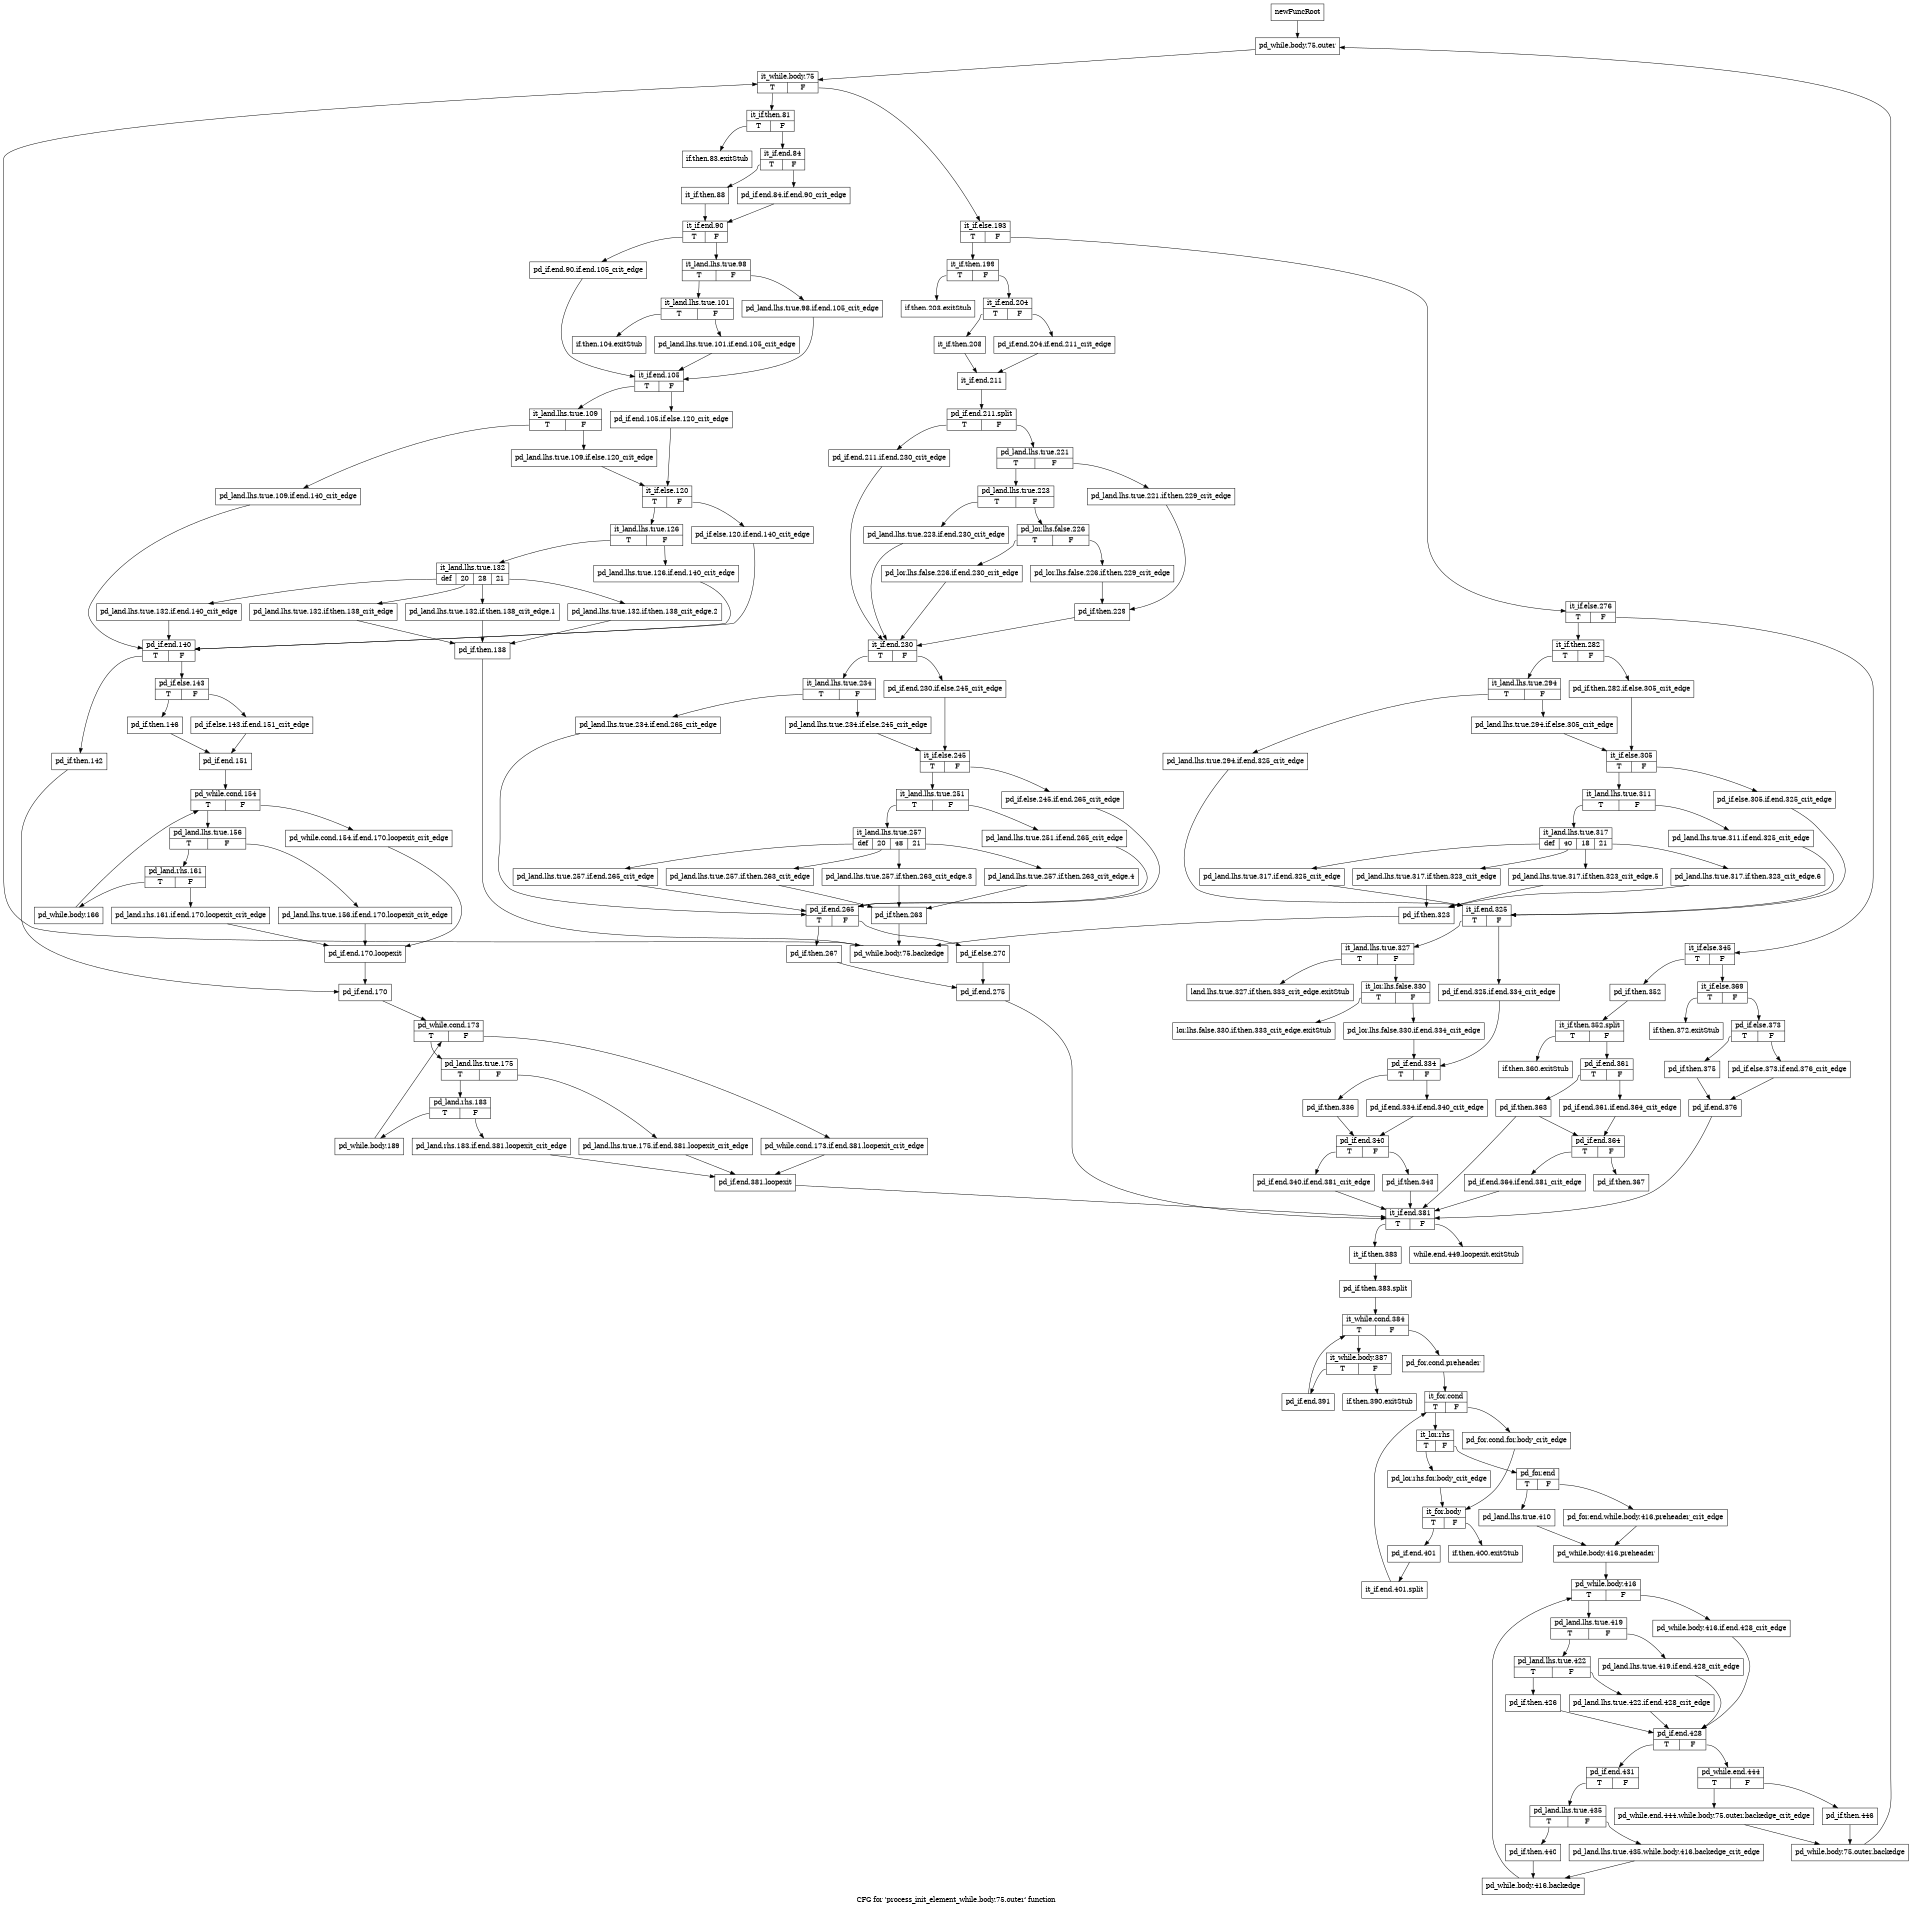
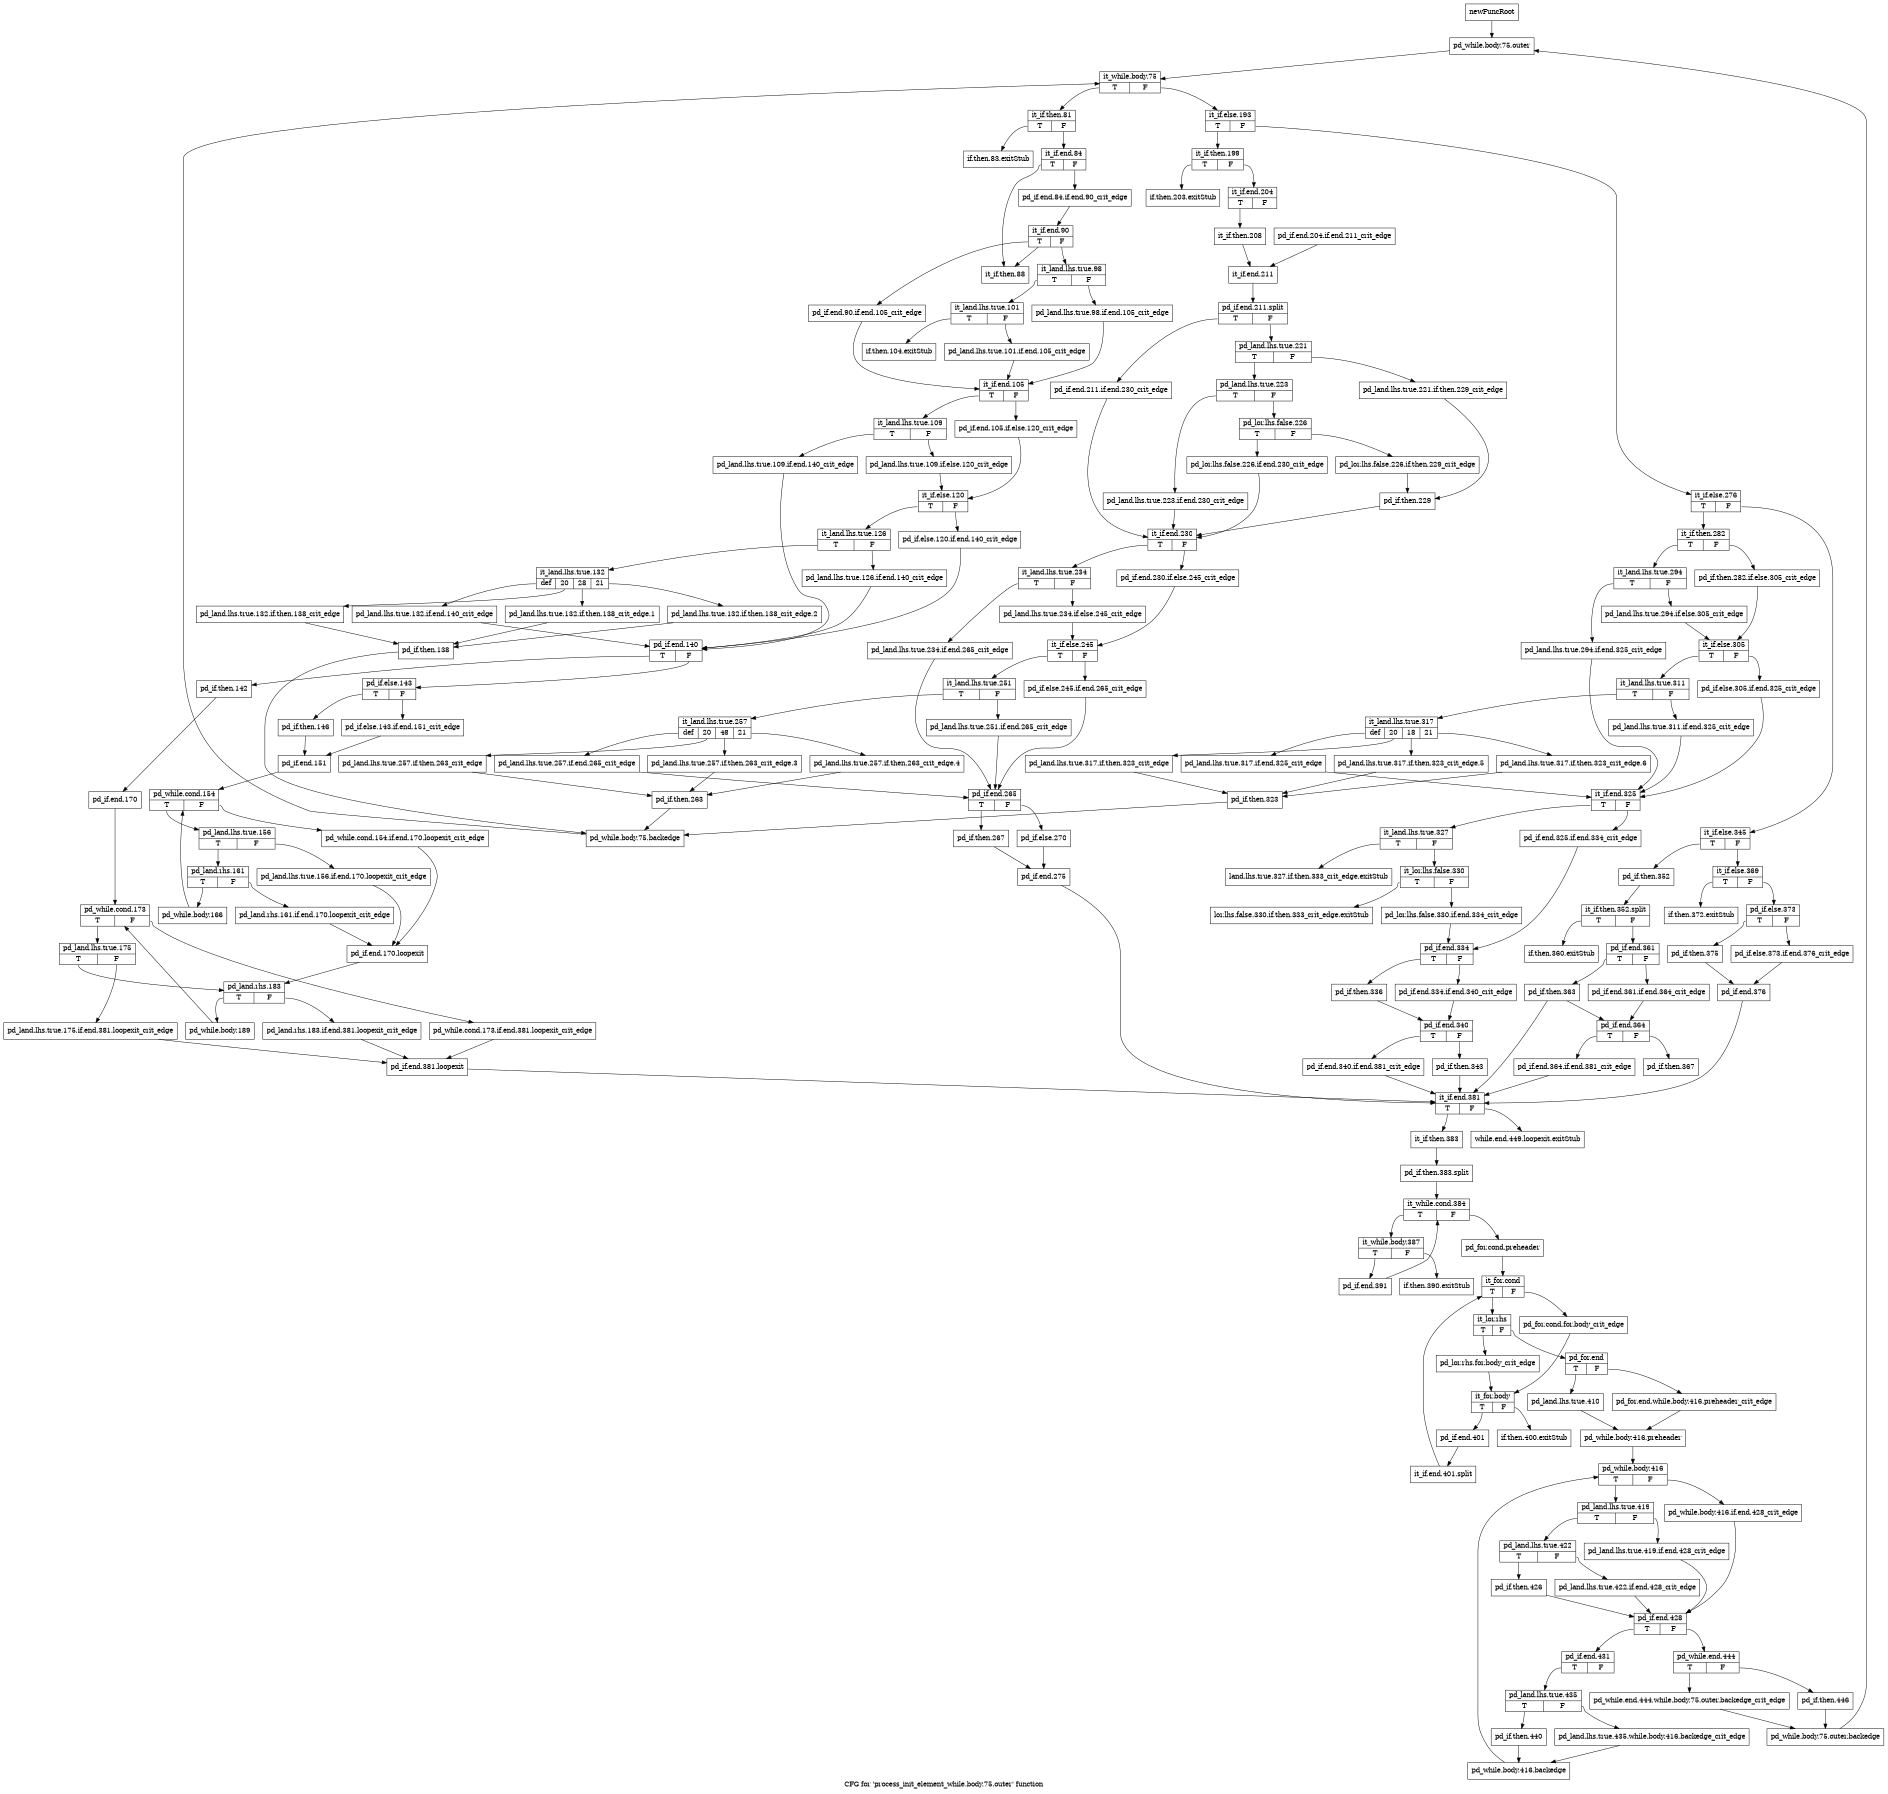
edge "it_if.then.88" -> "it_if.end.90": reversed
edge "it_if.end.204" -> "pd_if.end.204.if.end.211_crit_edge": removed
node "it_land.lhs.true.317": text "40" -> "20"
edge "pd_if.end.170.loopexit" -> "pd_if.end.170": now "pd_if.end.170.loopexit" -> "pd_land.rhs.183"
